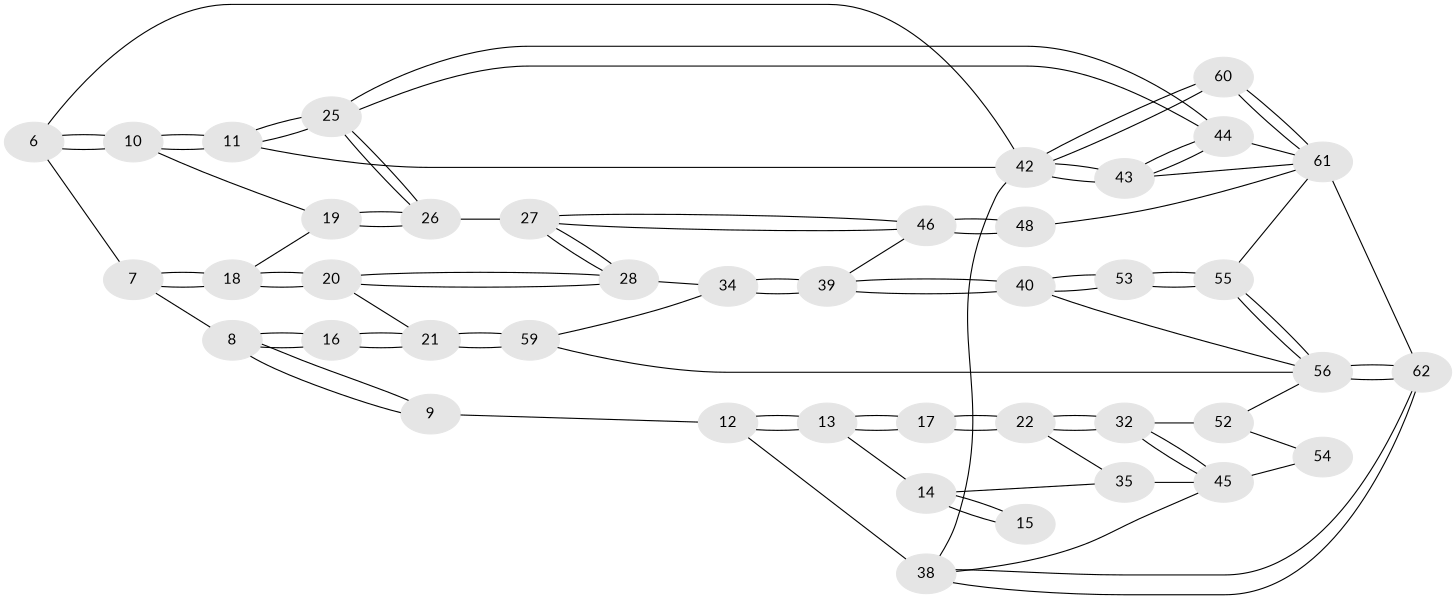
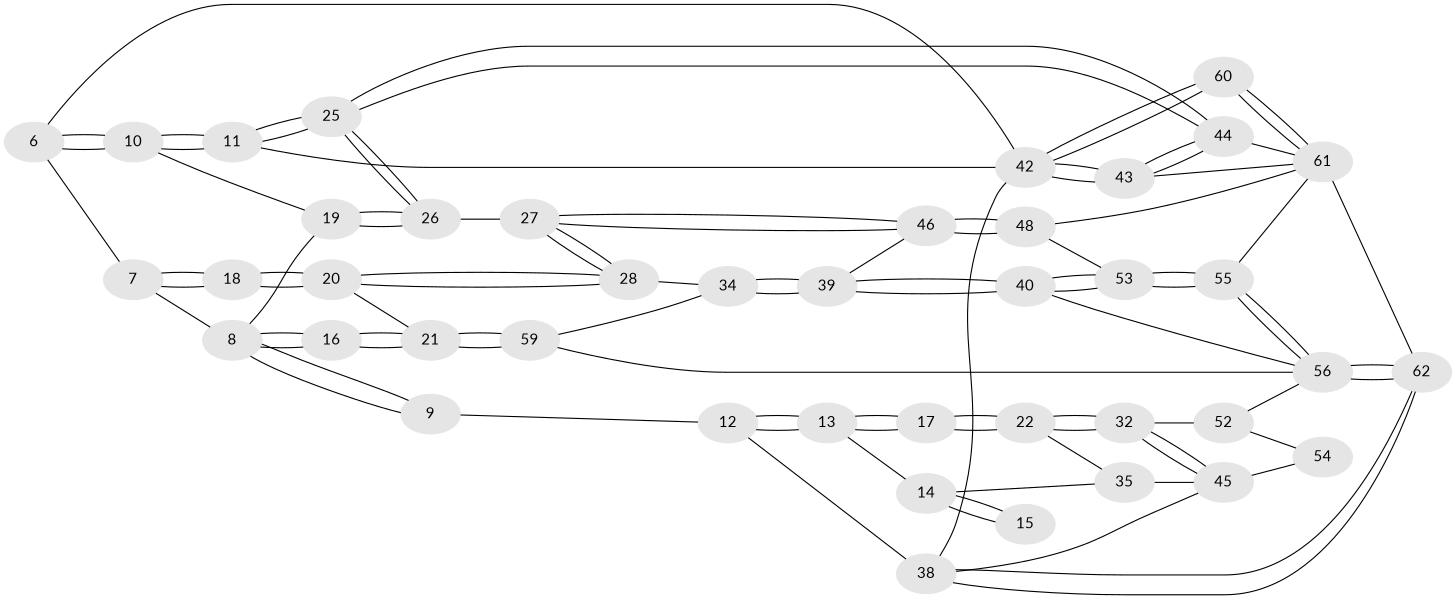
edge "19" -- "18": now "19" -- "8"
edge "48" -- "53": added
